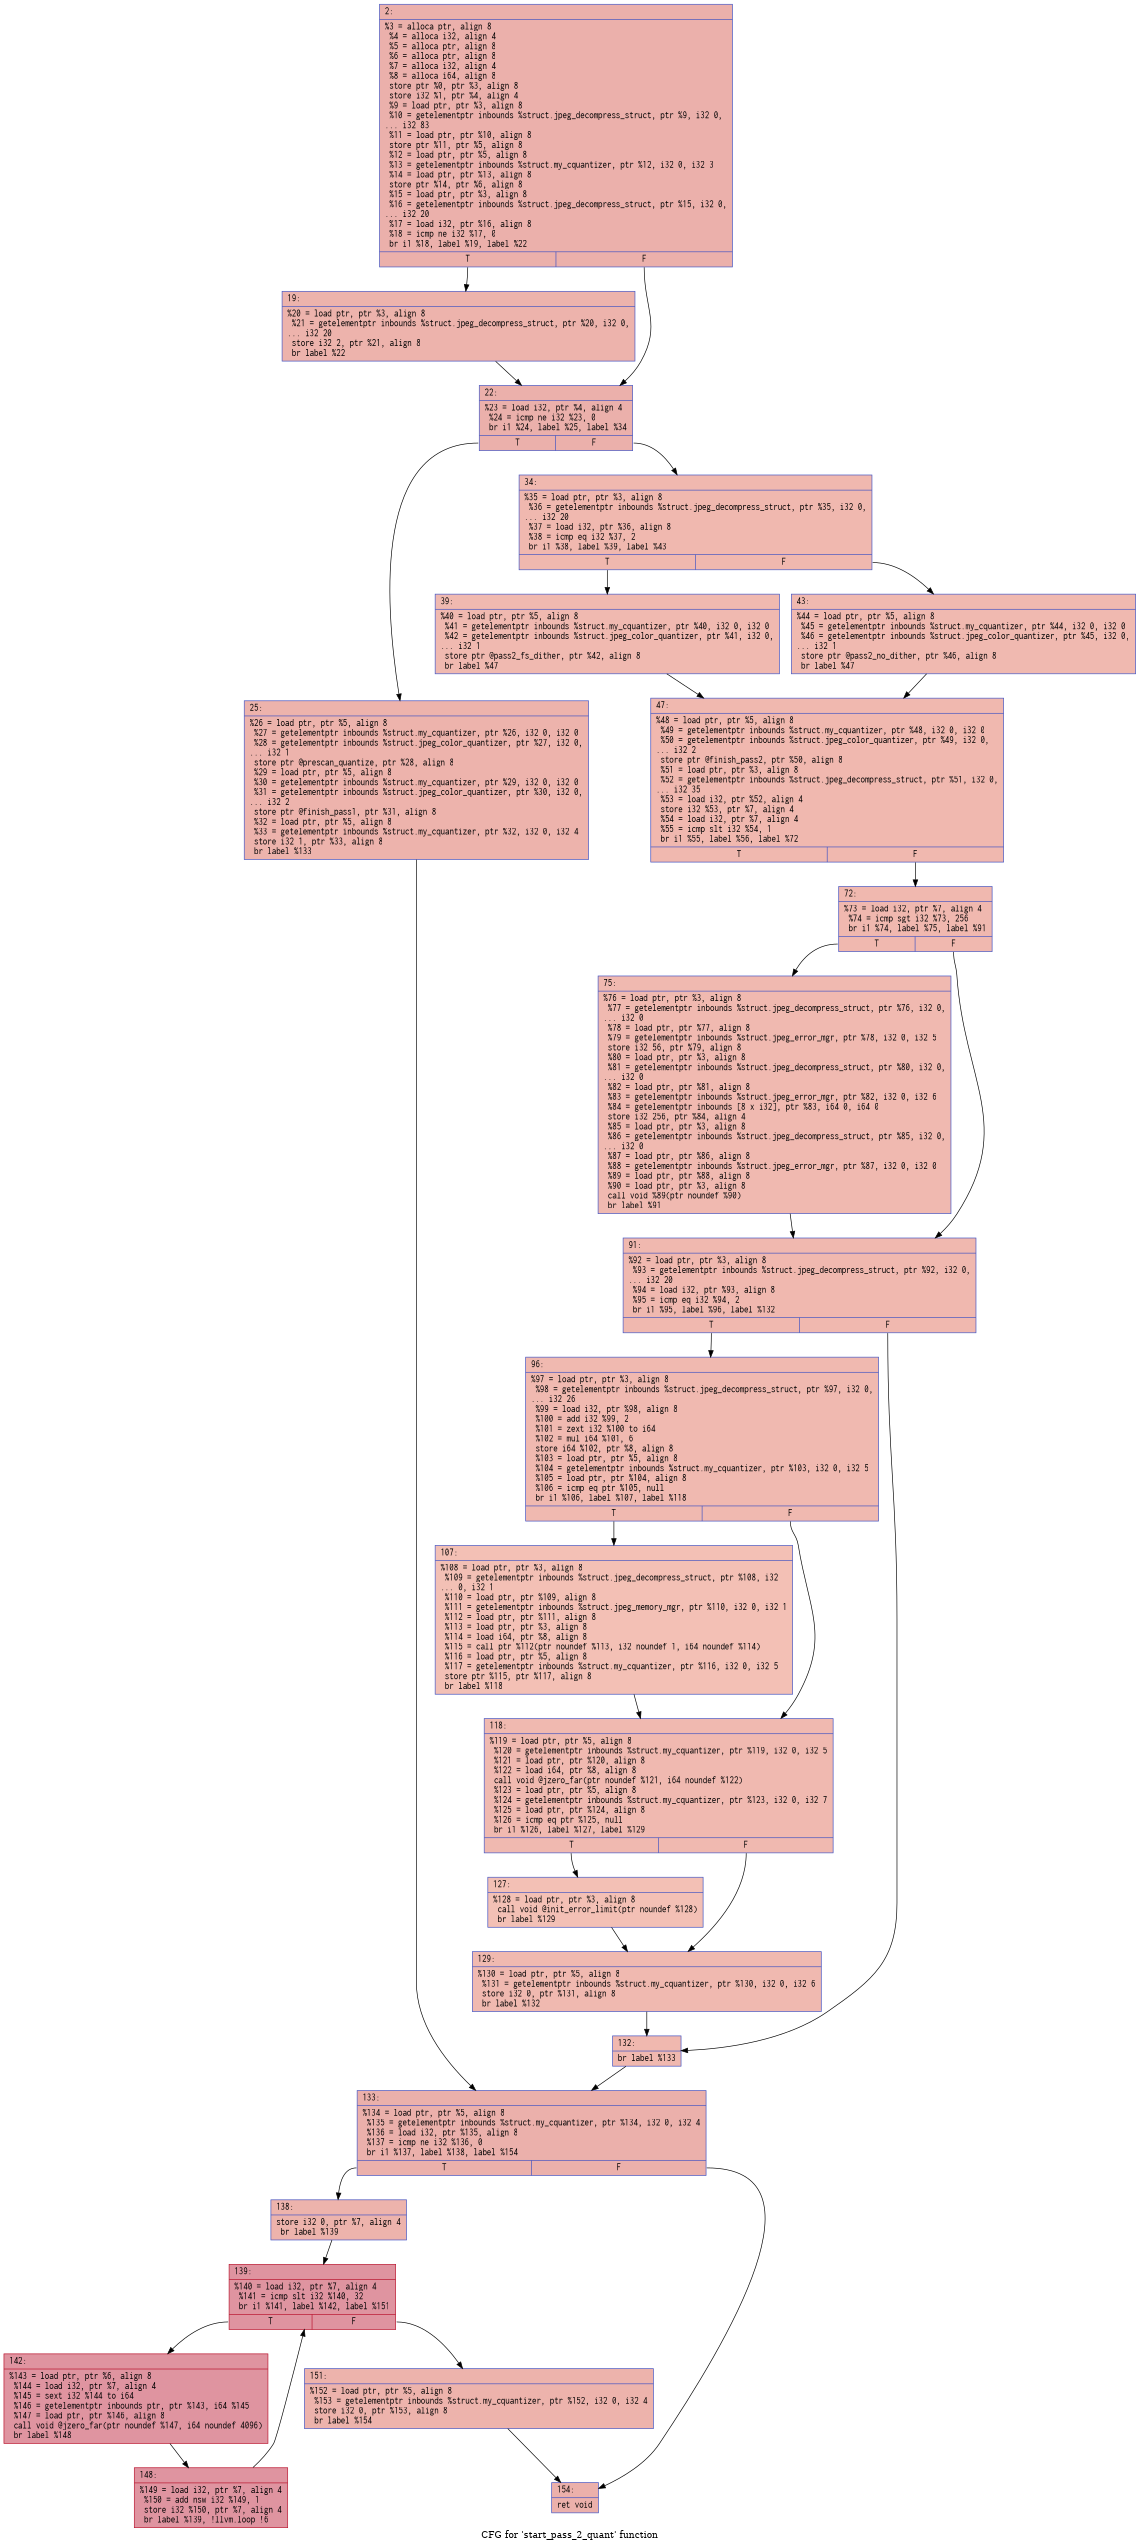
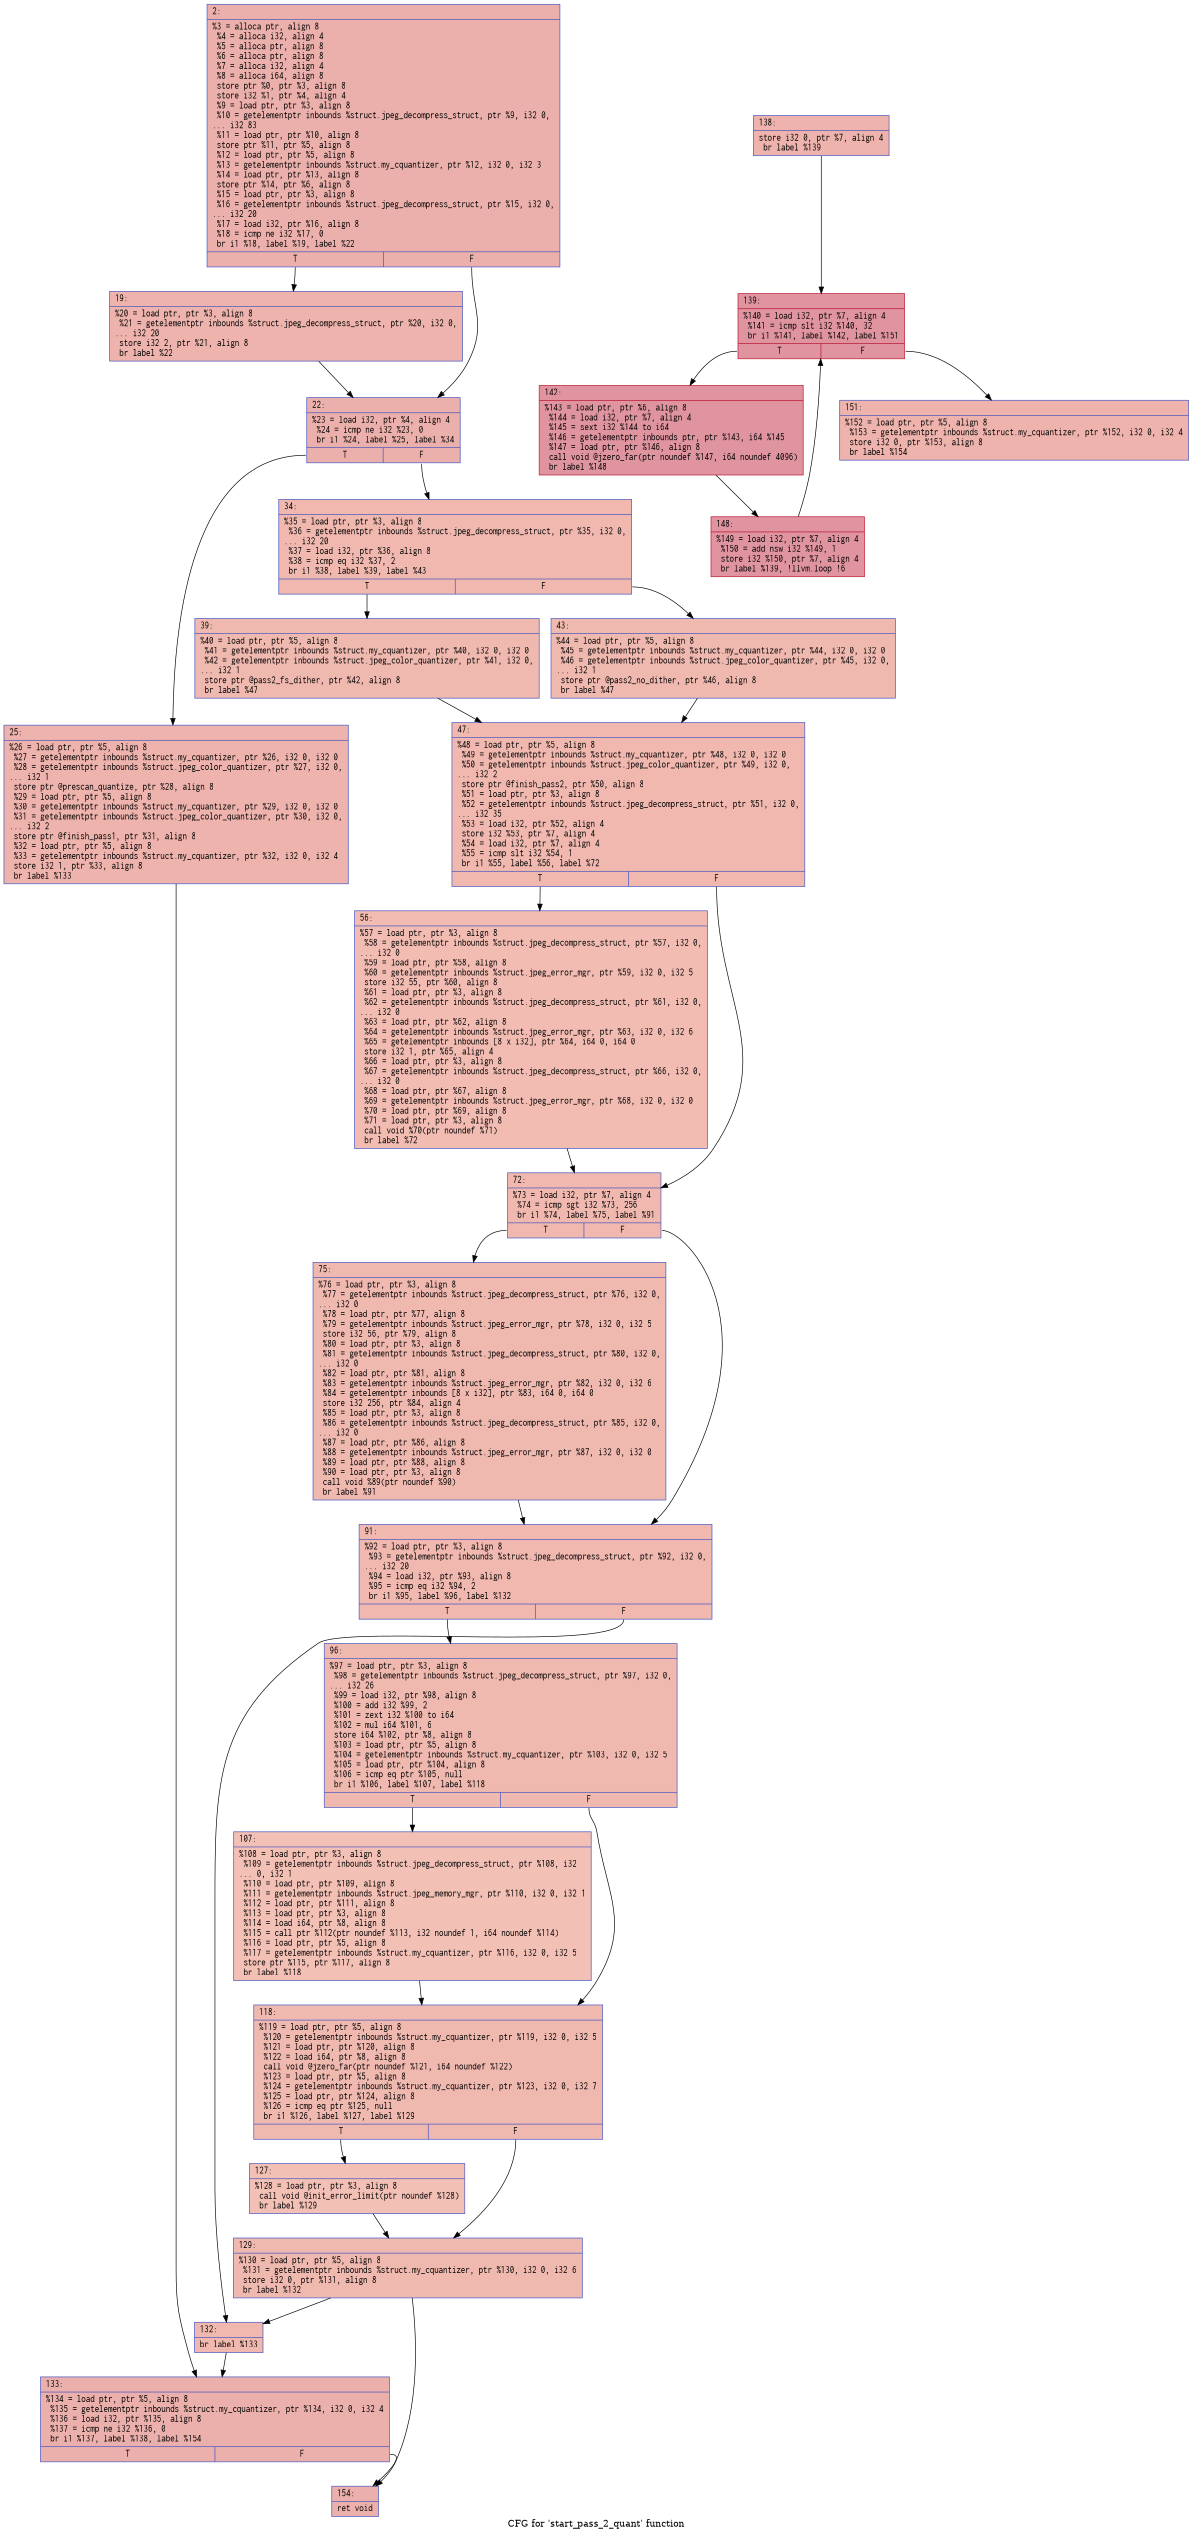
node "56:": added
edge "133:" -> "138:": removed
edge "151:" -> "154:": now "129:" -> "154:"
